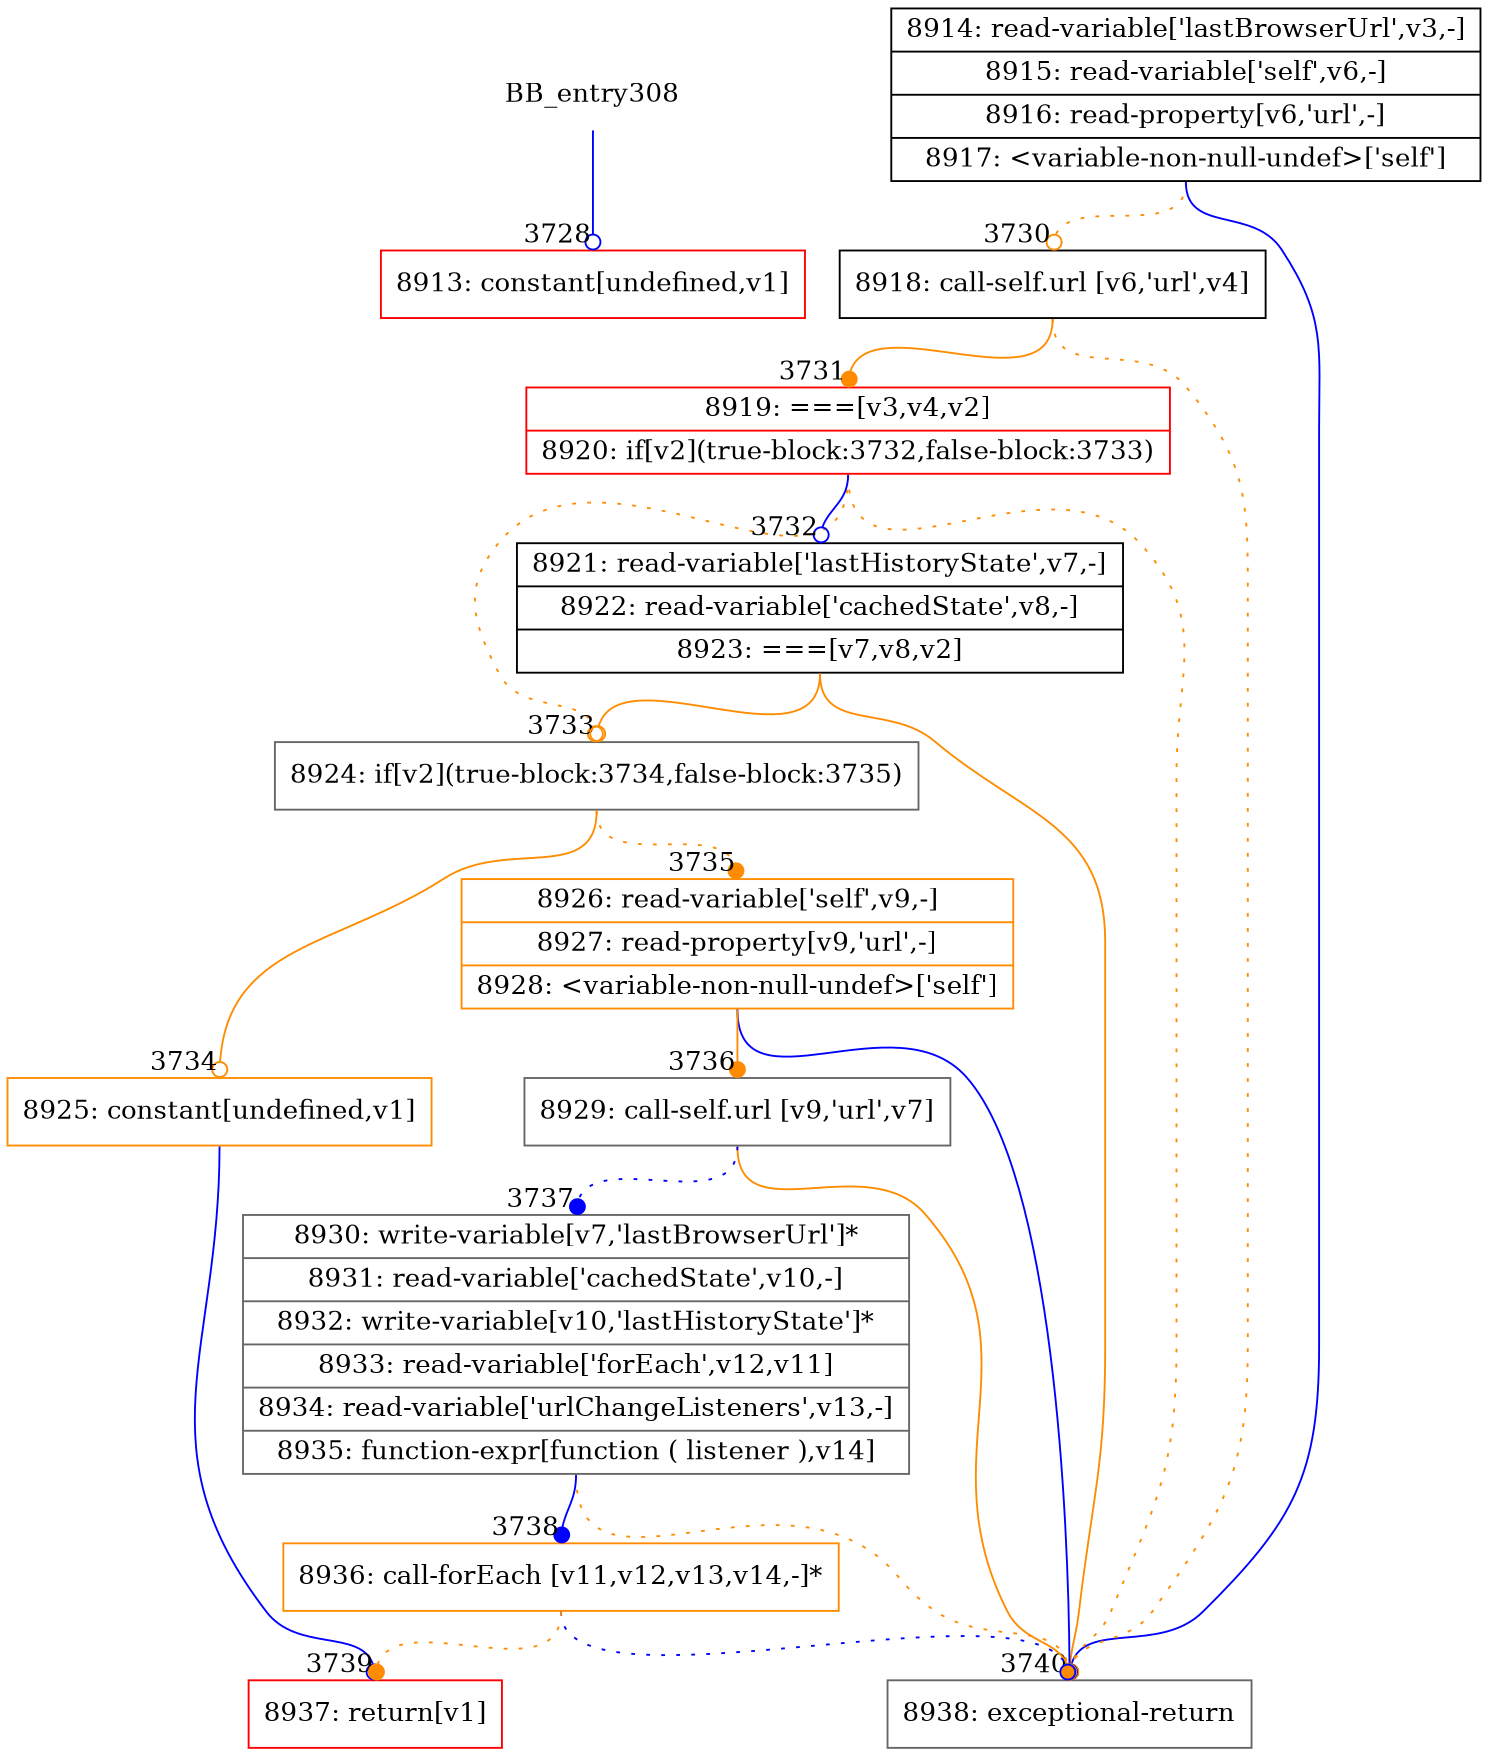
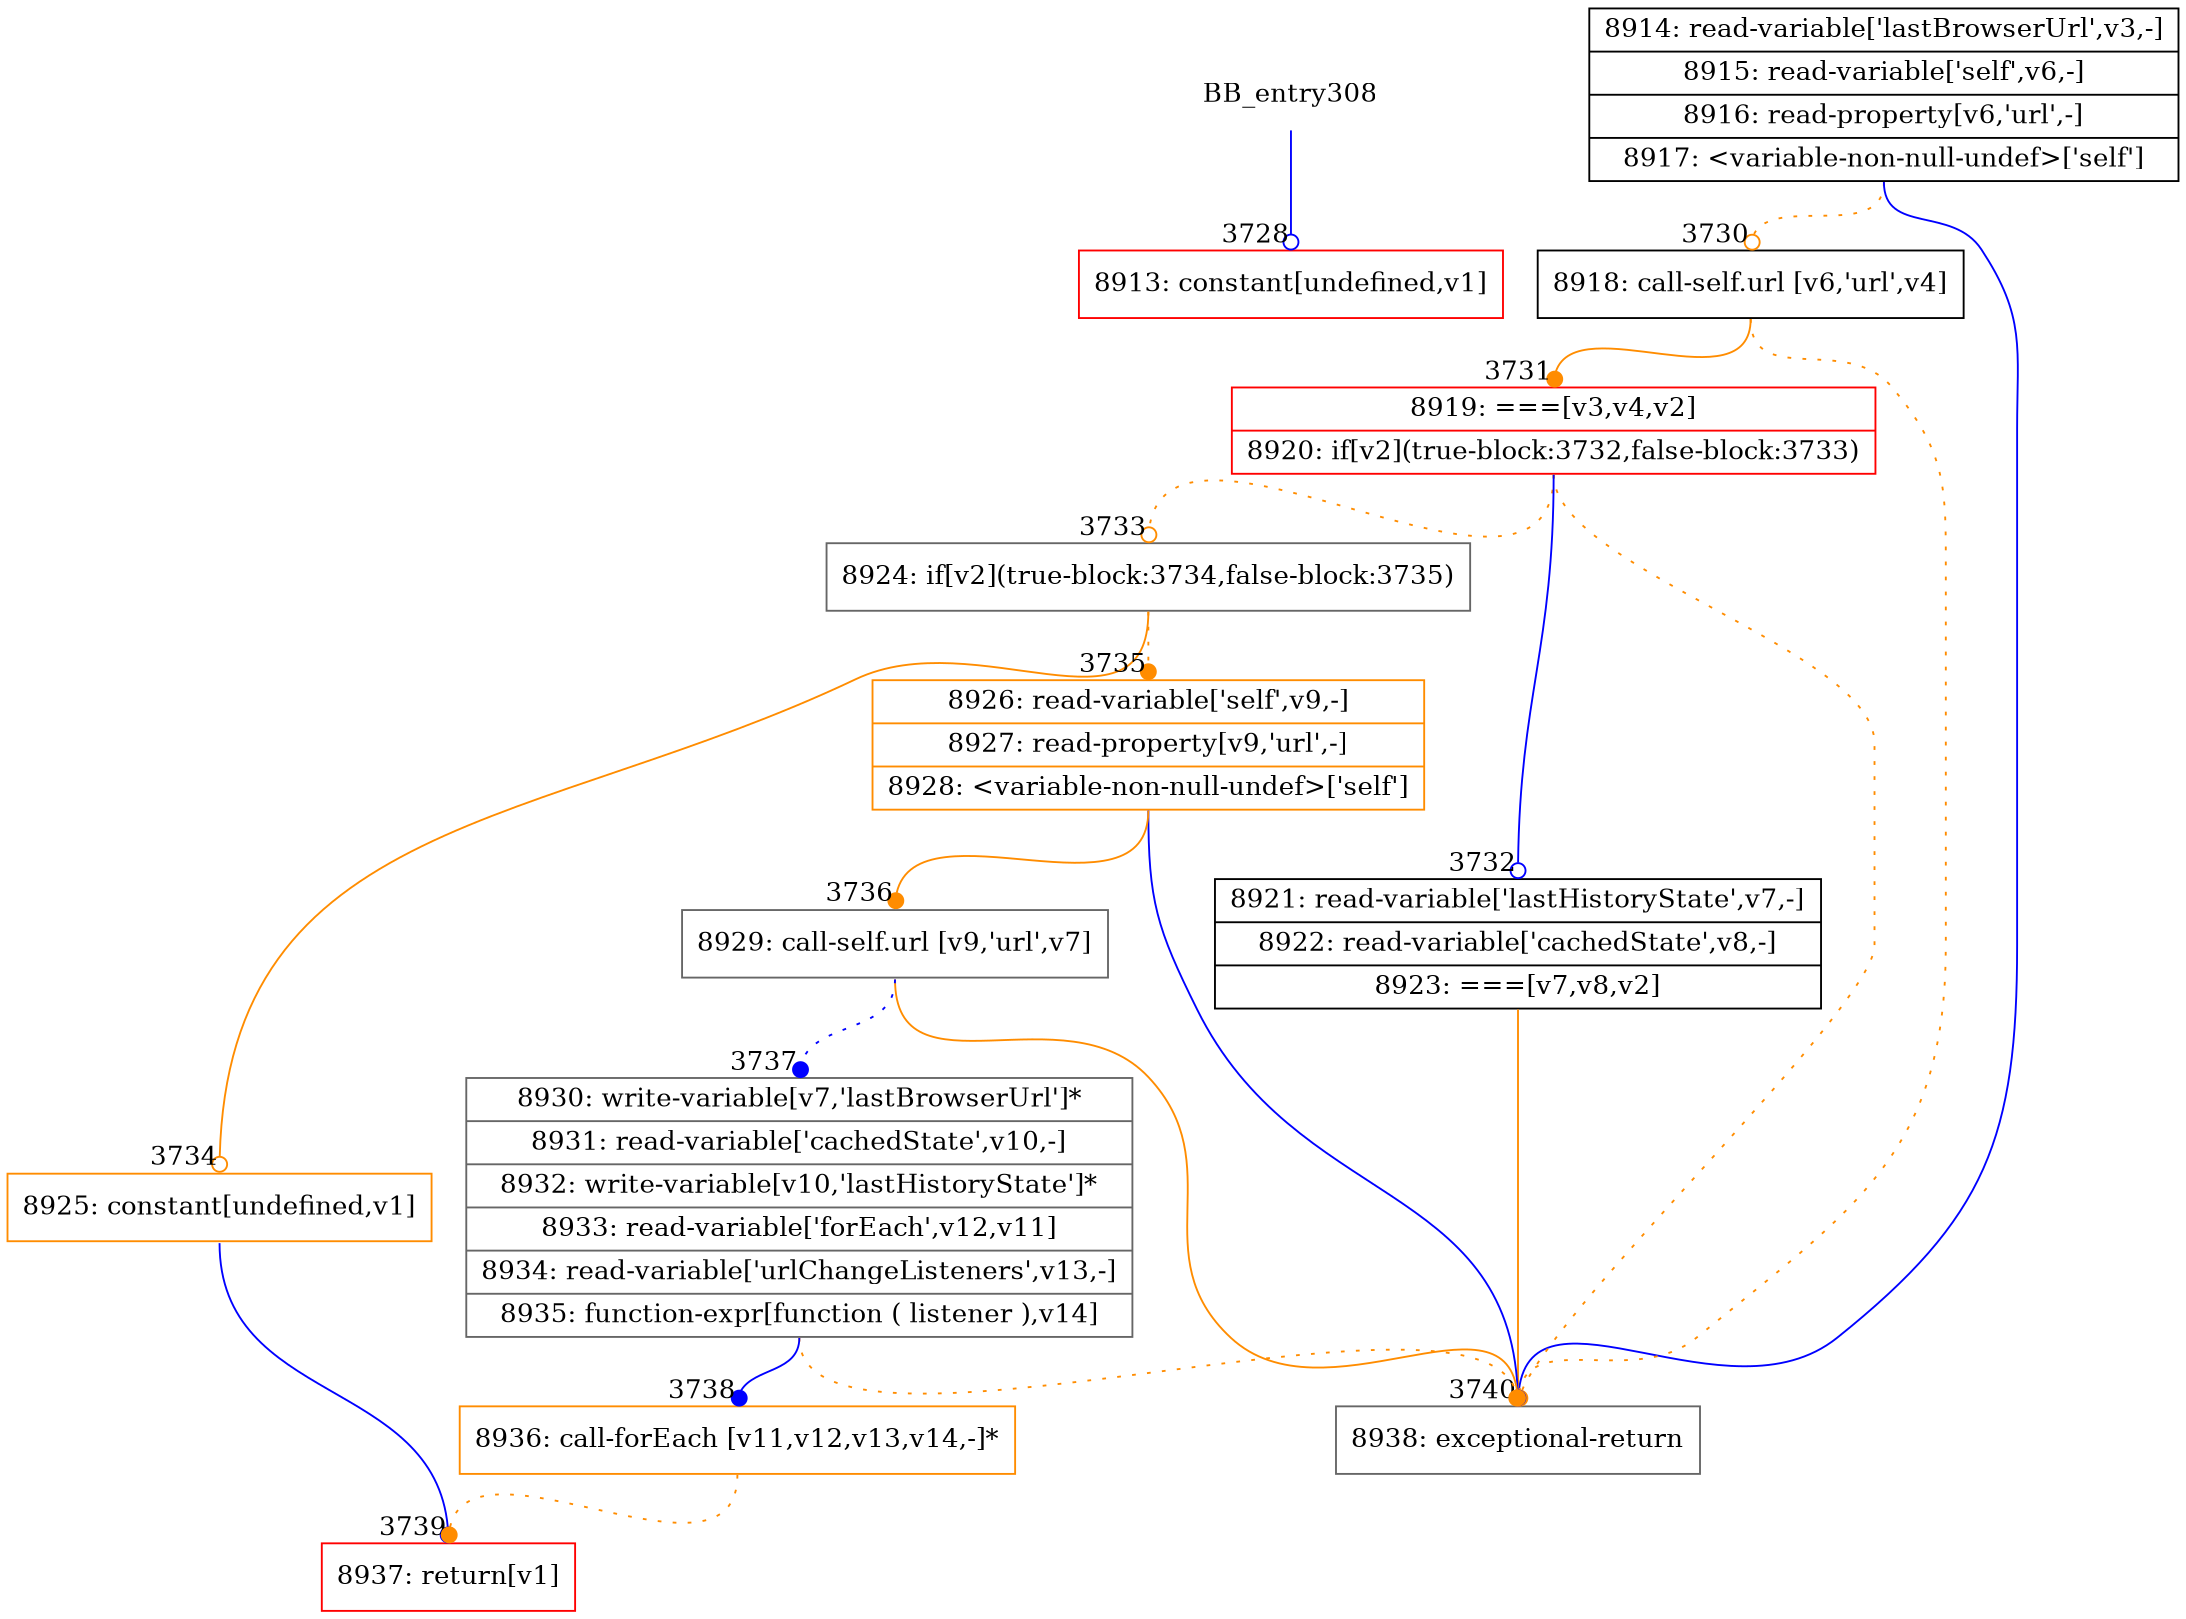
edge "8921: read-variable['lastHistoryState',v7,-]" -> "8924: if[v2](true-block:3734,false-block:3735)": removed
edge "8936: call-forEach [v11,v12,v13,v14,-]*" -> "8938: exceptional-return": removed
